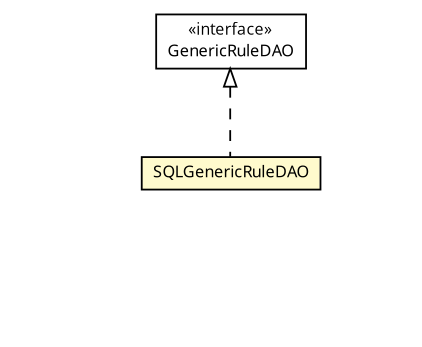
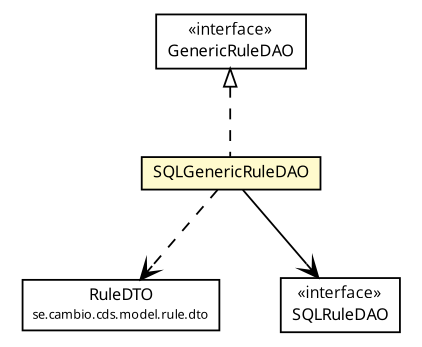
node "RuleDTO": added
node "SQLRuleDAO": added
